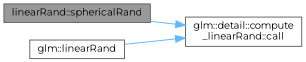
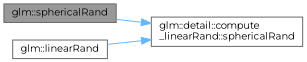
node "linearRand::sphericalRand": label "linearRand::sphericalRand" -> "glm::sphericalRand"
node "glm::detail::compute _linearRand::call": label "glm::detail::compute _linearRand::call" -> "glm::detail::compute _linearRand::sphericalRand"
